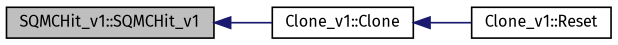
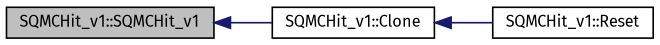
node "Clone_v1::Clone": label "Clone_v1::Clone" -> "SQMCHit_v1::Clone"
node "Clone_v1::Reset": label "Clone_v1::Reset" -> "SQMCHit_v1::Reset"
